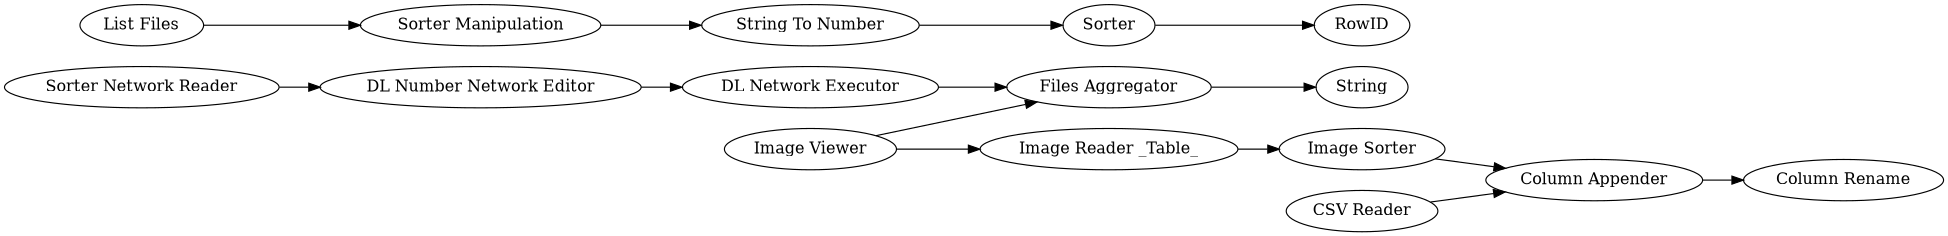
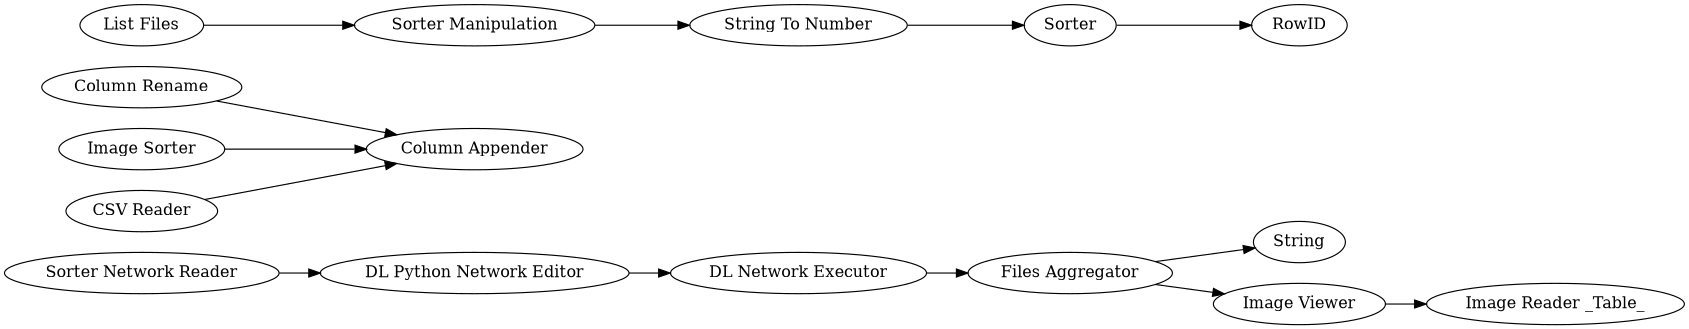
node "DL Number Network Editor": label "DL Number Network Editor" -> "DL Python Network Editor"
edge "Image Viewer" -> "Files Aggregator": reversed
edge "Image Reader _Table_" -> "Image Sorter": removed
edge "Column Appender" -> "Column Rename": reversed
